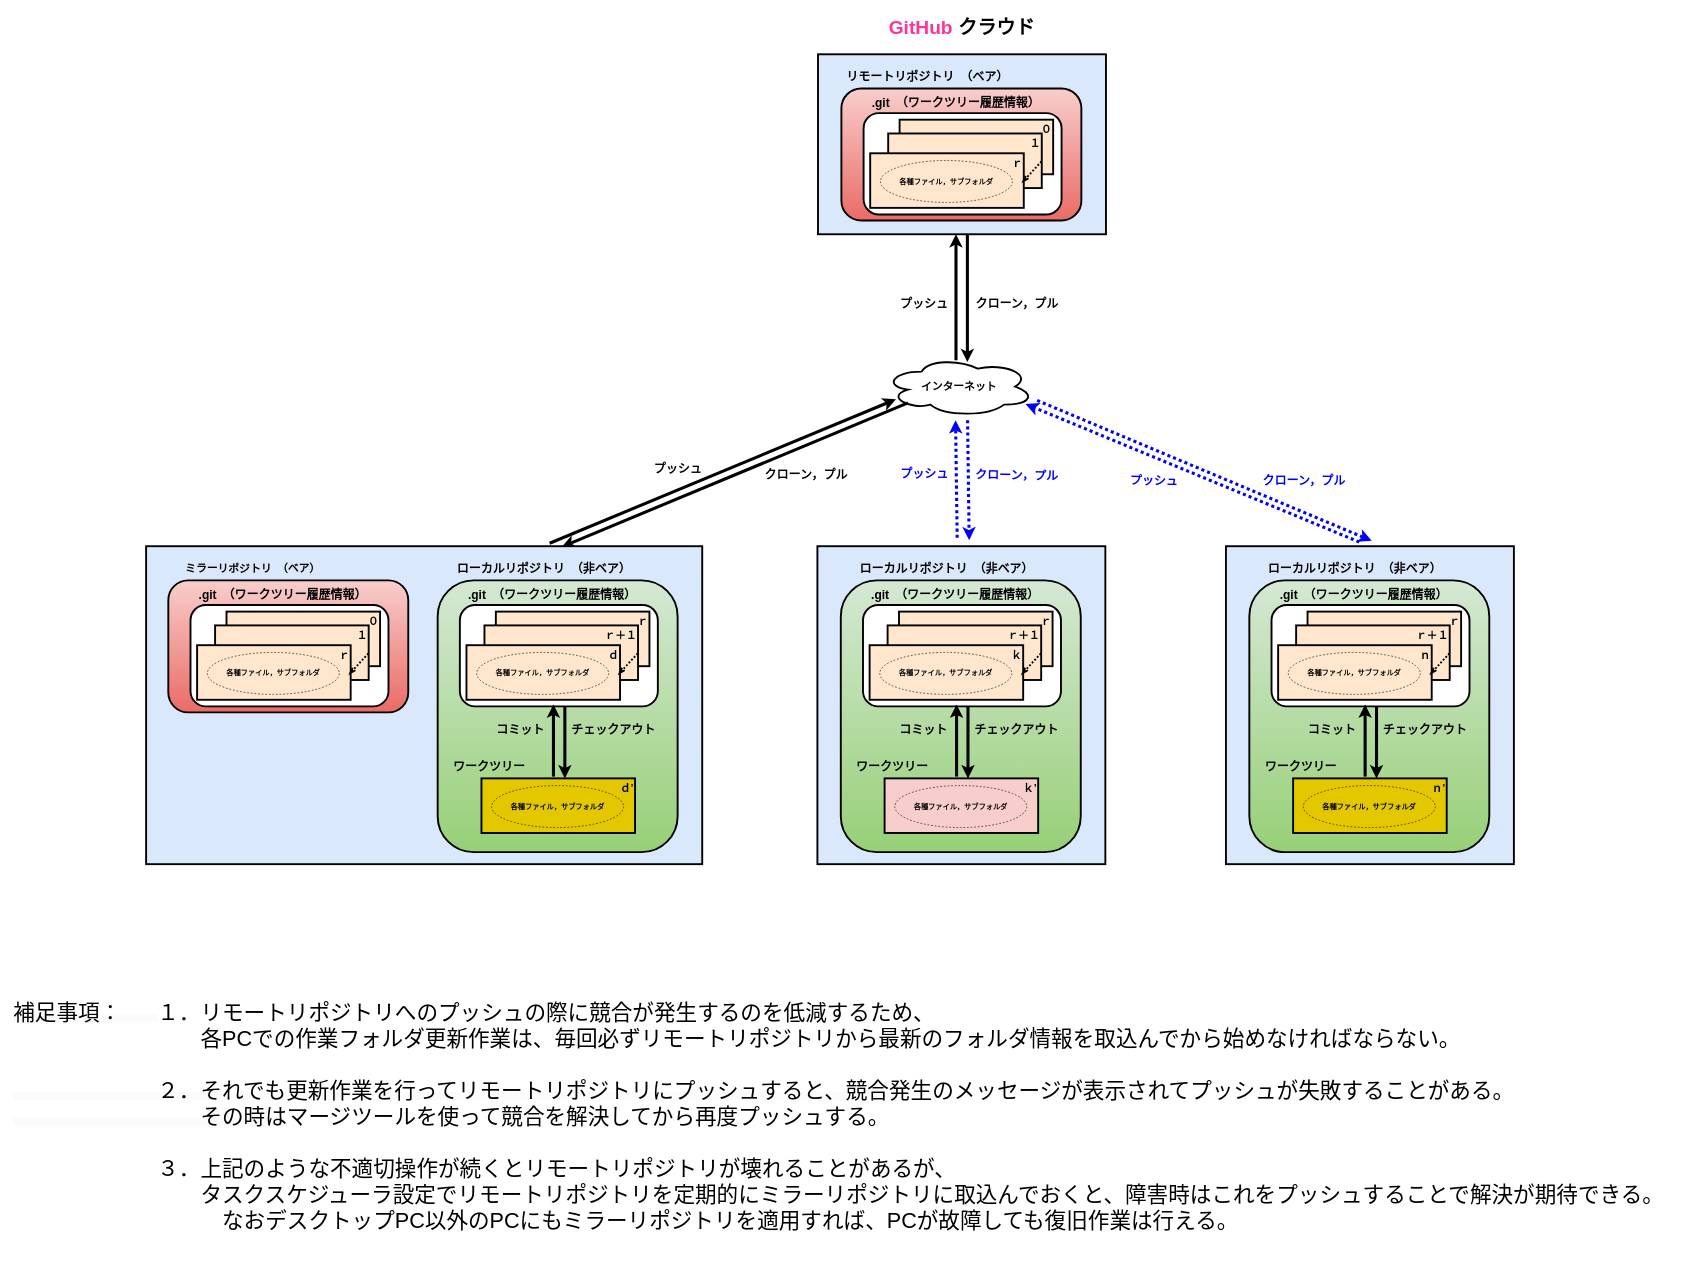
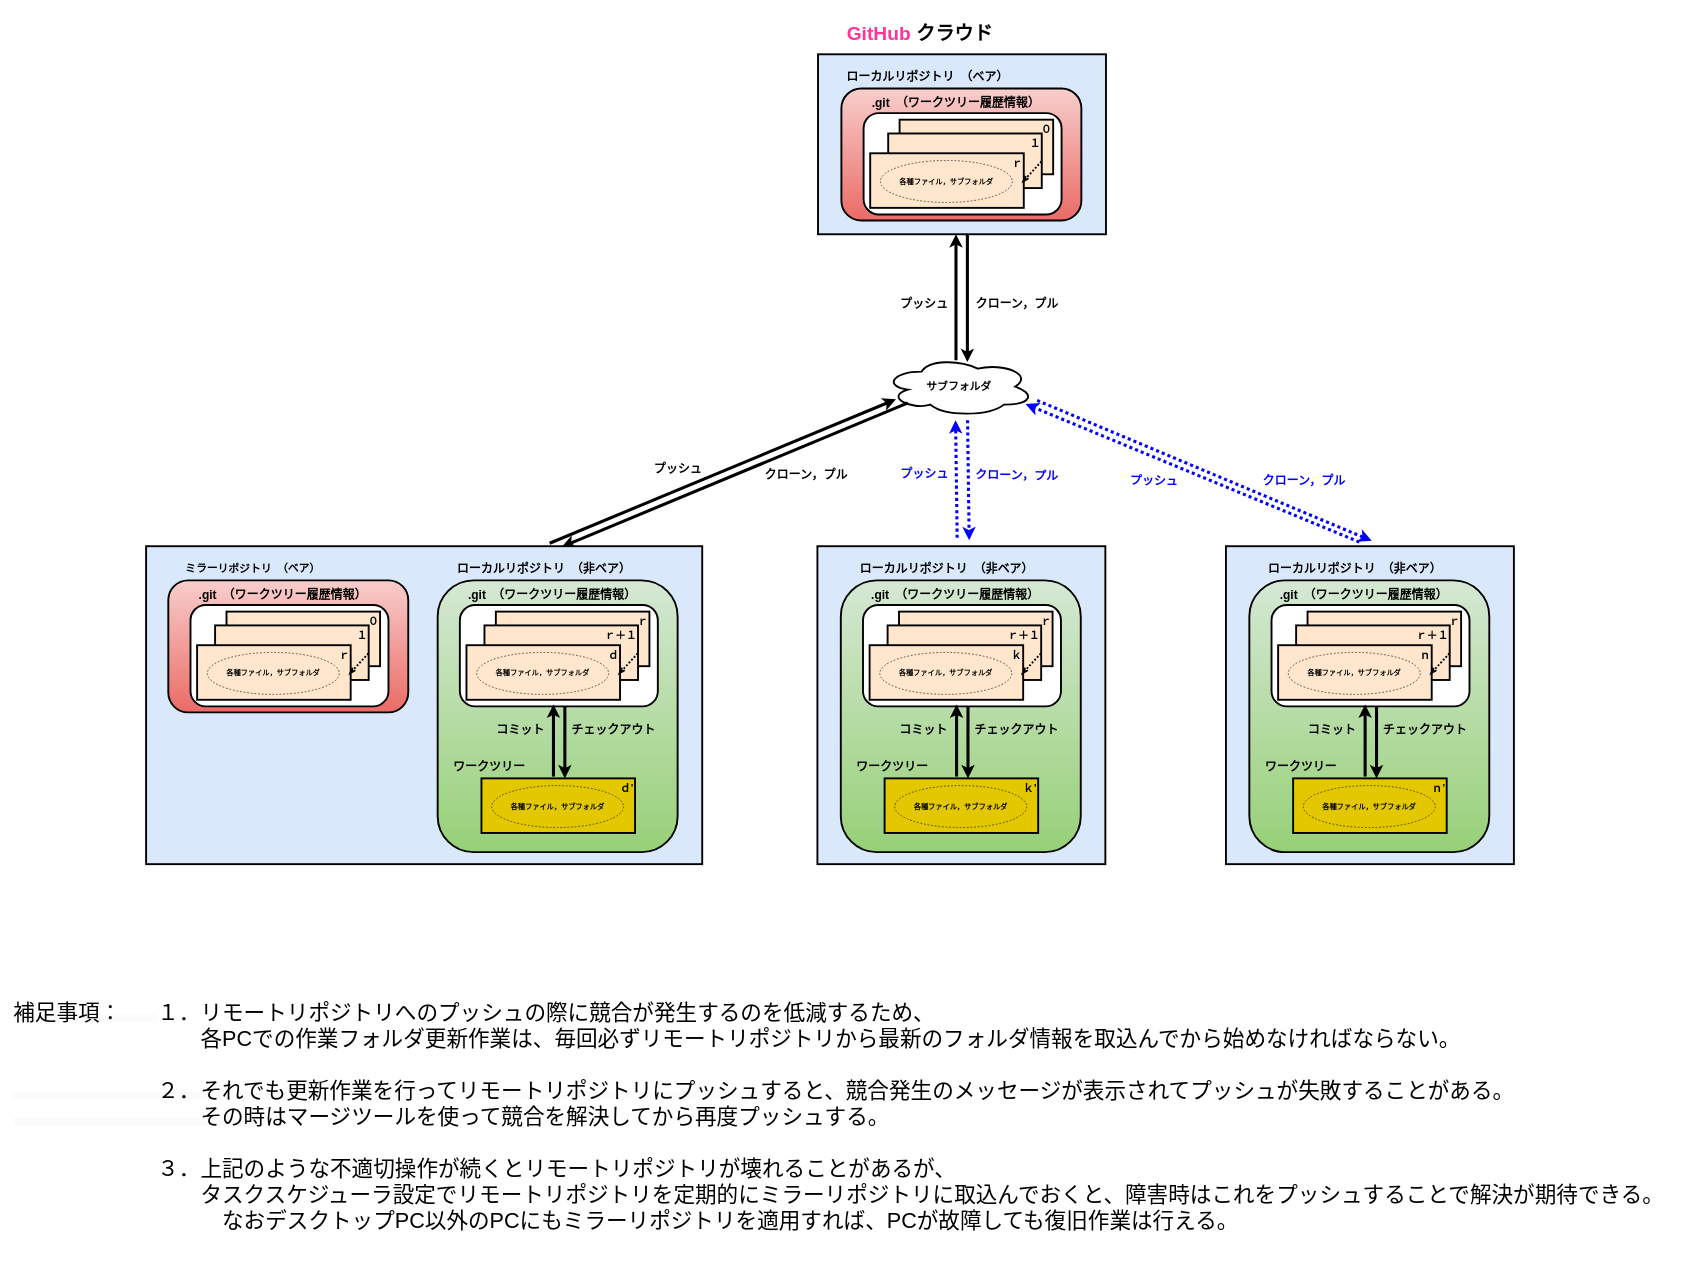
node "GitHub クラウド": moved (962, 27) -> (920, 33)
node "リモートリポジトリ （ベア）": label "リモートリポジトリ （ベア）" -> "ローカルリポジトリ （ベア）"
node "インターネット": label "インターネット" -> "サブフォルダ"
node "ｋ’": fillcolor #f8cecc -> #e3c800
